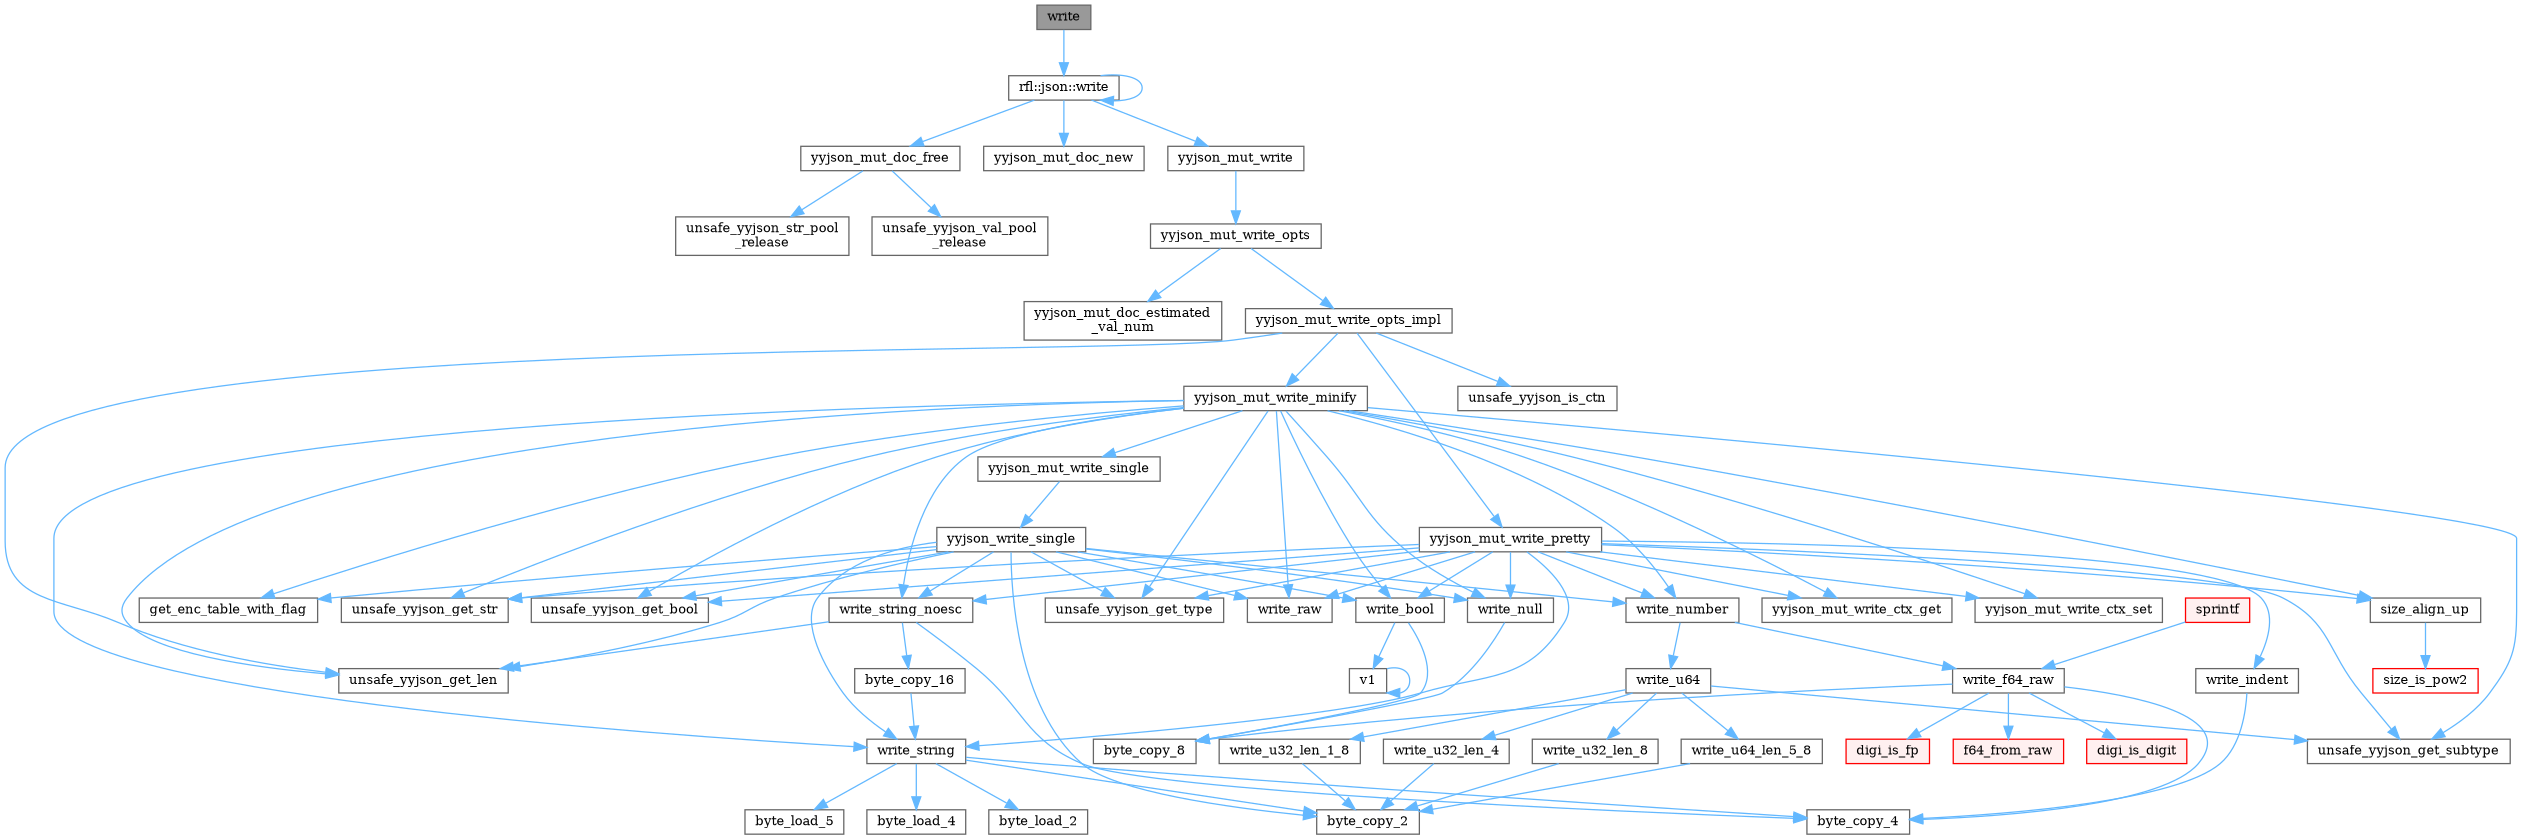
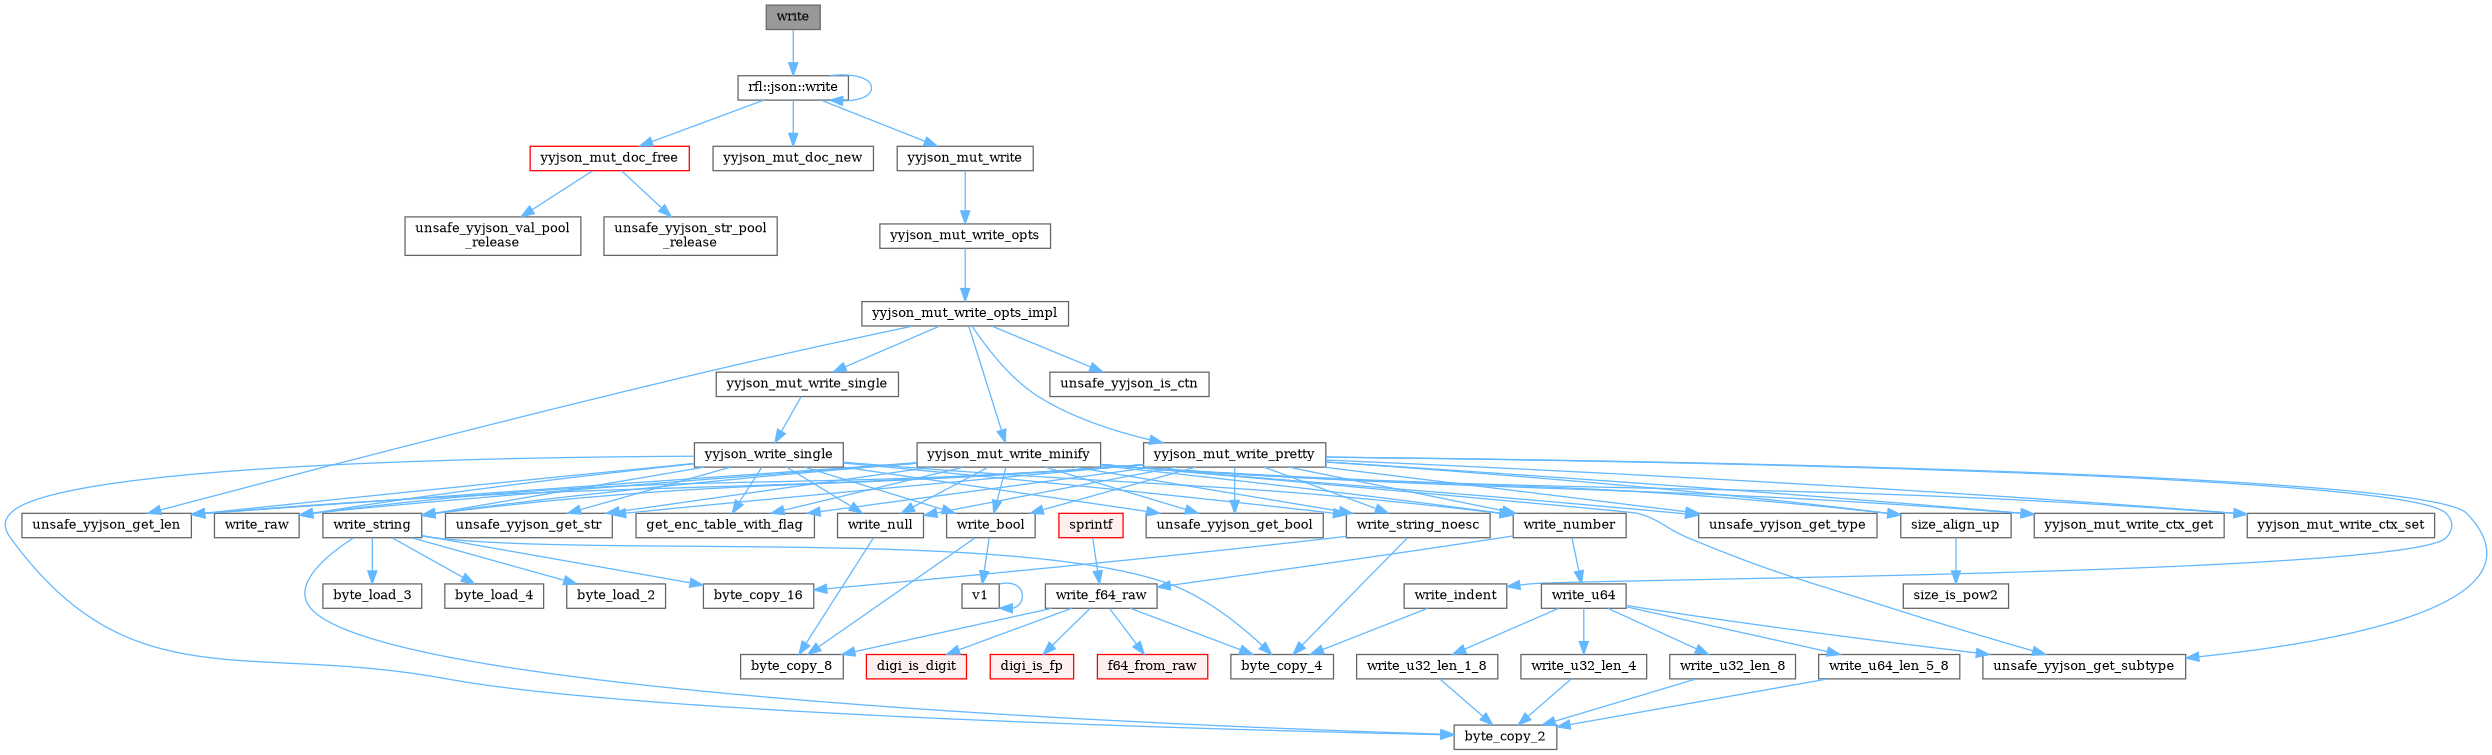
node "yyjson_mut_doc_free": color grey40 -> red
node "yyjson_mut_doc_estimated _val_num": removed
edge "yyjson_mut_write_minify" -> "yyjson_mut_write_single": now "yyjson_mut_write_opts_impl" -> "yyjson_mut_write_single"
edge "yyjson_mut_write_pretty" -> "get_enc_table_with_flag": added
edge "yyjson_write_single" -> "unsafe_yyjson_get_type": removed
edge "write_string_noesc" -> "unsafe_yyjson_get_len": now "yyjson_mut_write_pretty" -> "unsafe_yyjson_get_len"
node "size_is_pow2": color red -> grey40
edge "byte_copy_16" -> "write_string": reversed
node "byte_load_5": label "byte_load_5" -> "byte_load_3"
